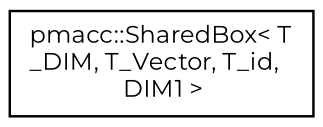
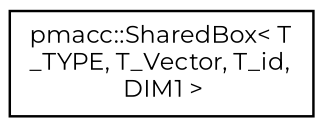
node "pmacc::SharedBox< T _DIM, T_Vector, T_id, DIM1 >": label "pmacc::SharedBox< T _DIM, T_Vector, T_id, DIM1 >" -> "pmacc::SharedBox< T _TYPE, T_Vector, T_id, DIM1 >"
